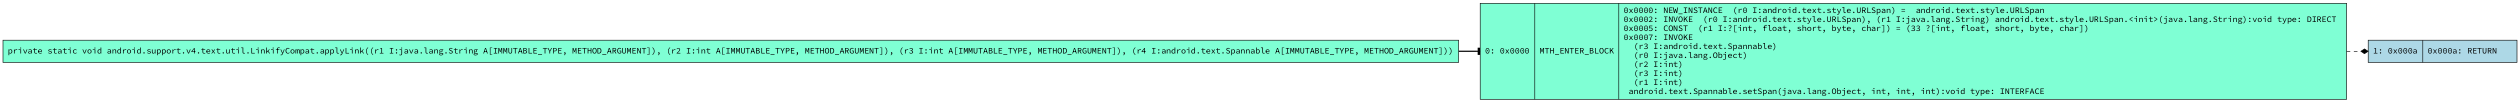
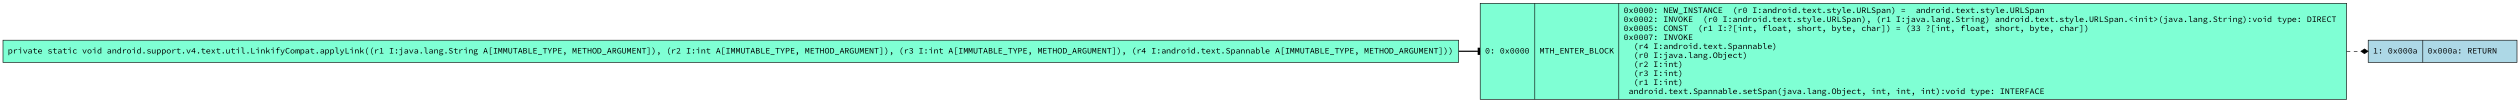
node "0: 0x0000": text "(r3 I:android.text.Spannable)" -> "(r4 I:android.text.Spannable)"
